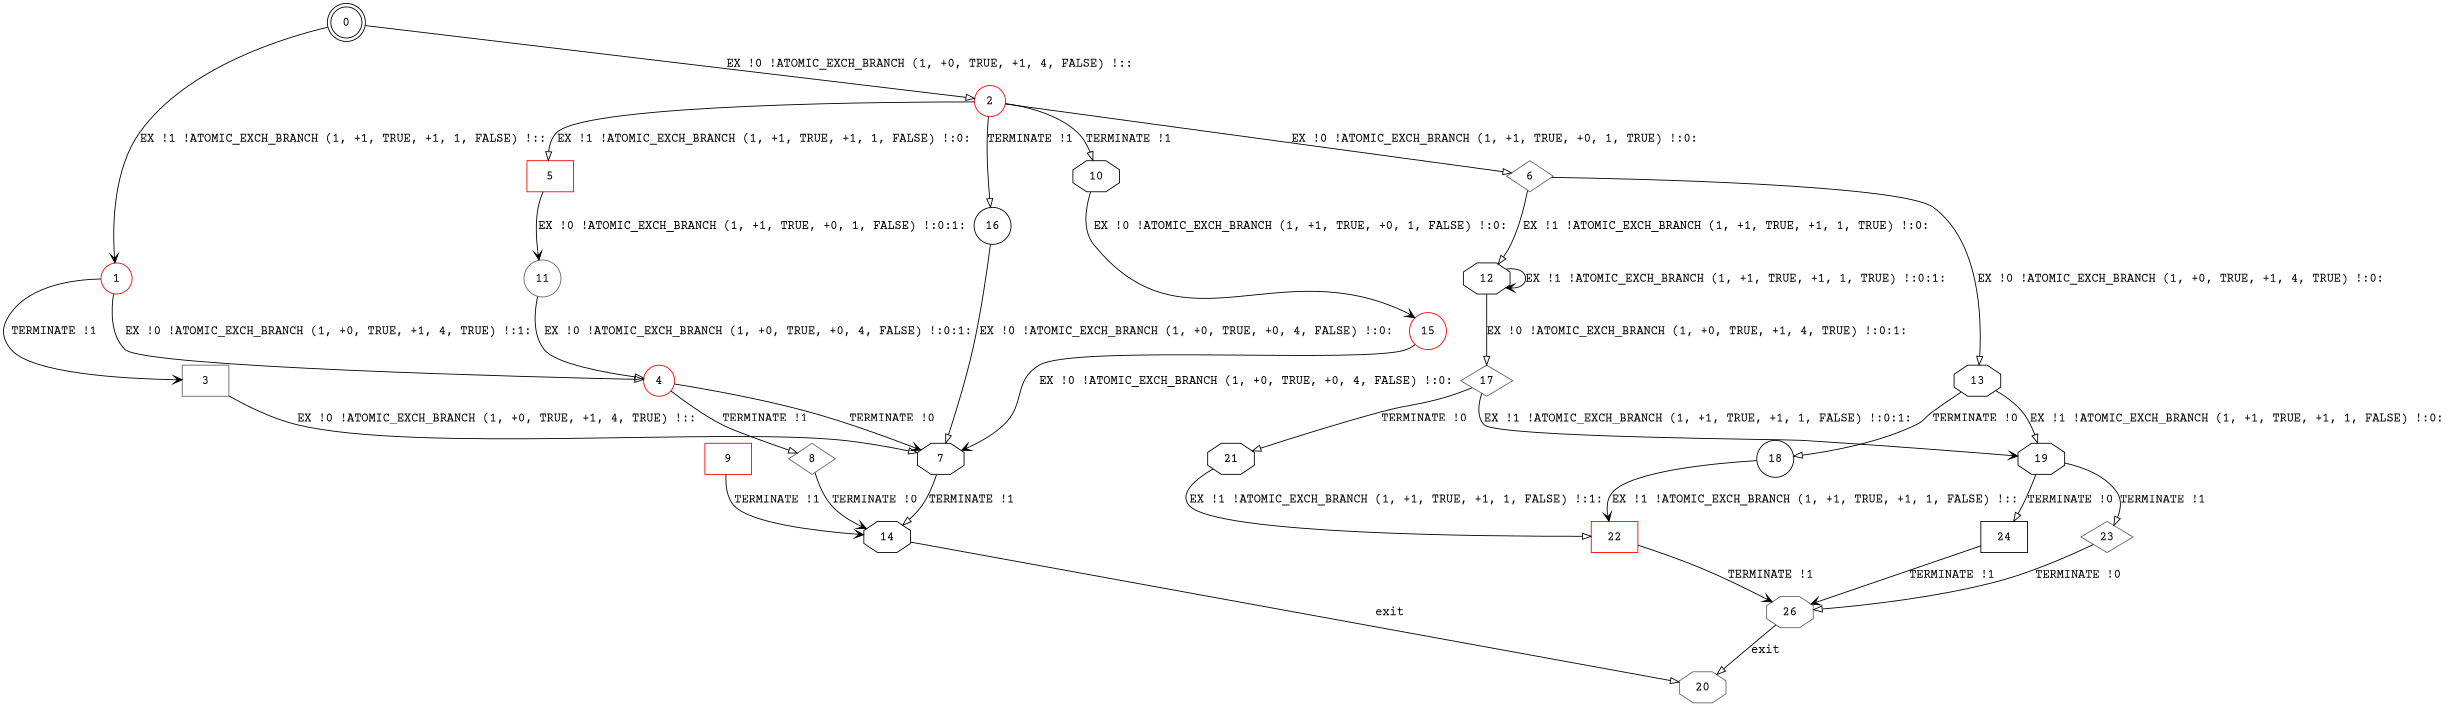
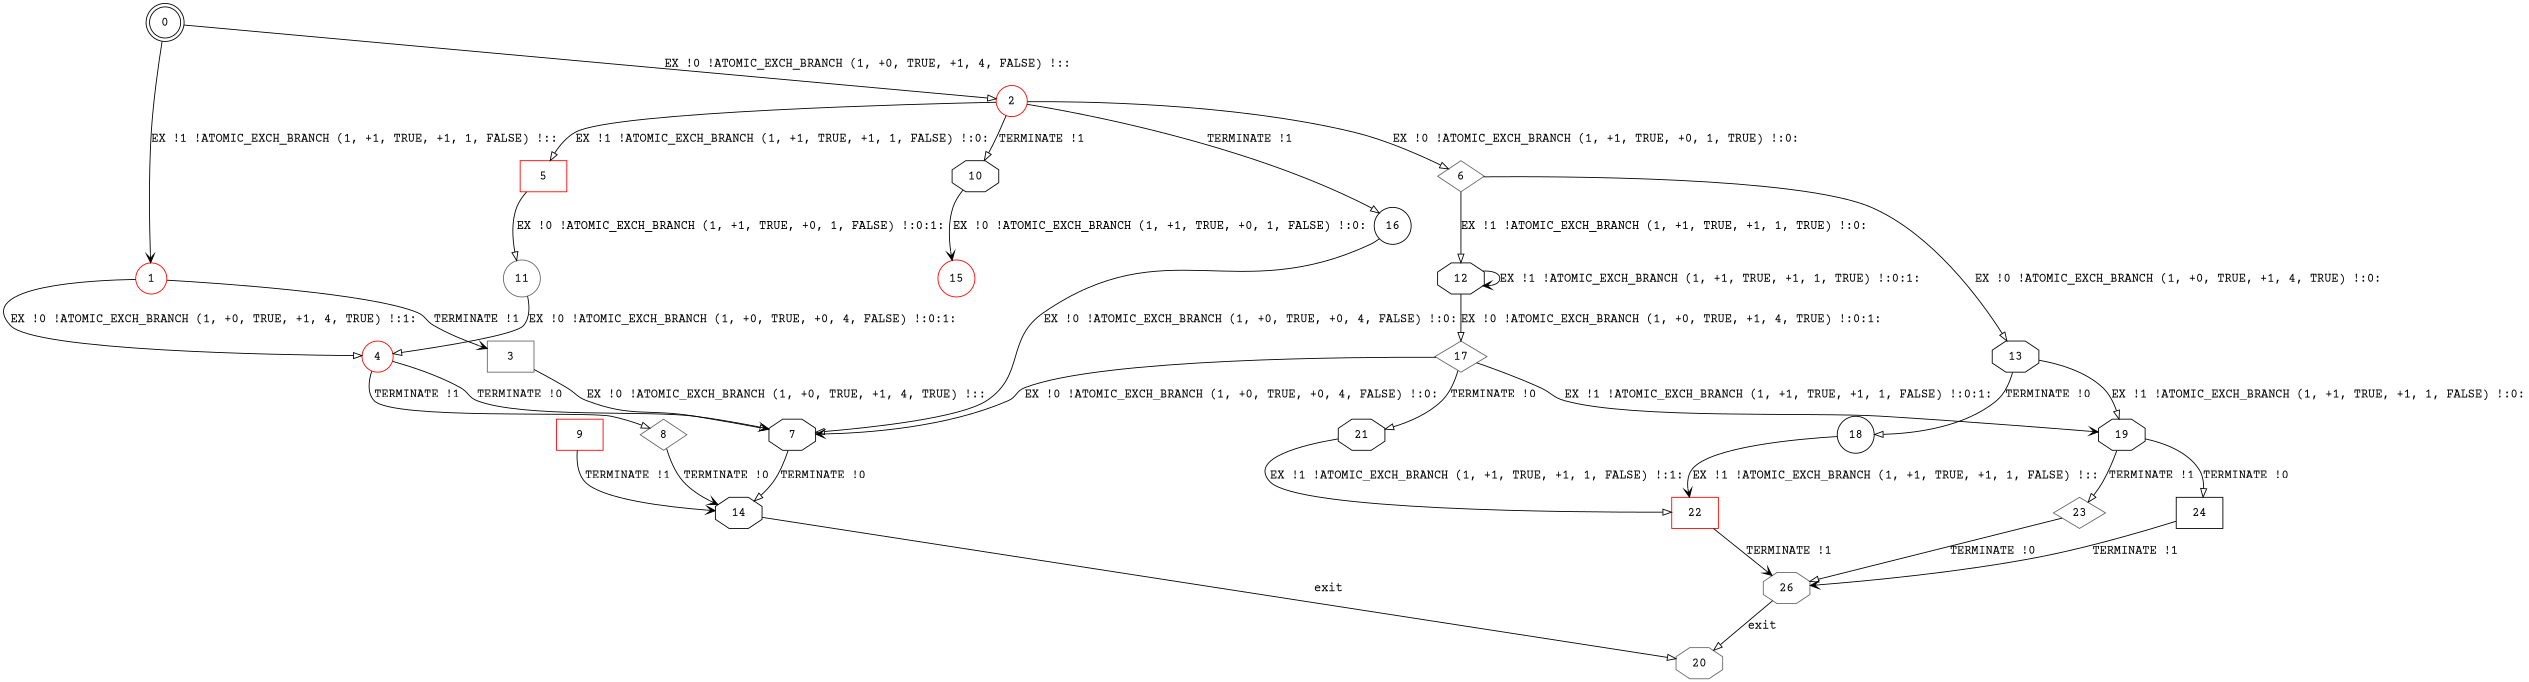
edge "5" -> "11": arrowhead vee -> onormal
edge "15" -> "7": now "17" -> "7"
edge "7" -> "14": label "TERMINATE !1" -> "TERMINATE !0"
